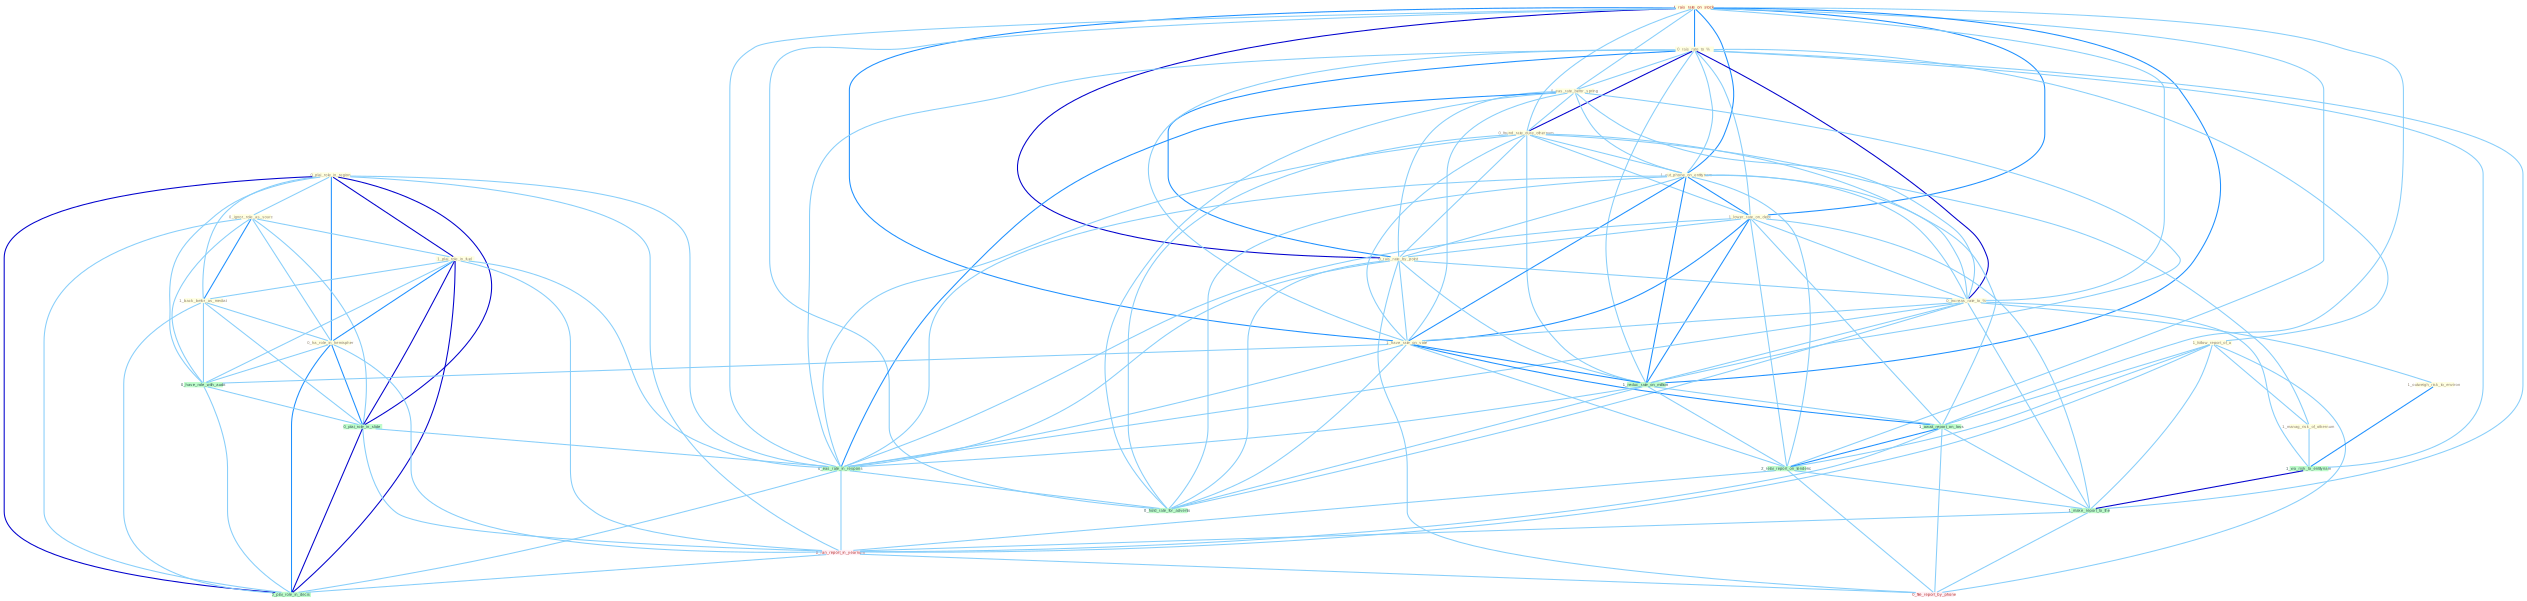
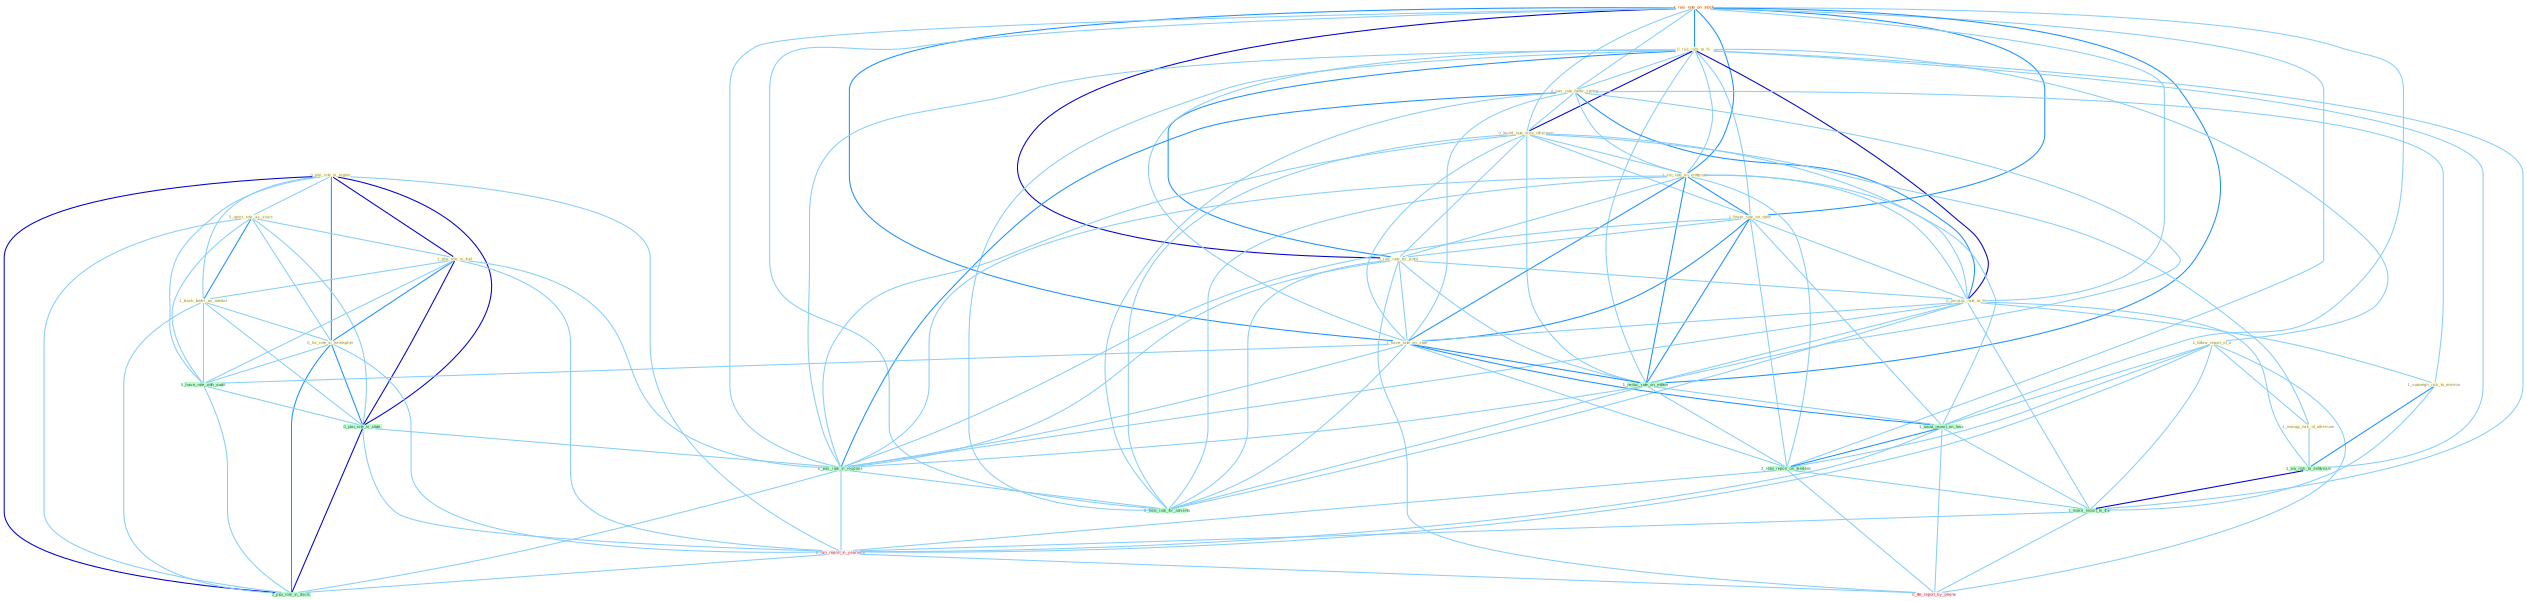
edge "0_eas_rate_befor_spring" -- "0_rais_rate_by_point": now "0_eas_rate_befor_spring" -- "1_outweigh_risk_to_environ"
edge "0_rais_rate_to_%" -- "0_hold_rate_for_advertis": added
node "1_cut_phone_on_entitynam": label "1_cut_phone_on_entitynam" -> "1_cut_rate_on_entitynam"
edge "0_eas_rate_befor_spring" -- "0_increas_rate_to_%": color #87cefa -> #1e90ff
edge "0_plai_role_in_region" -- "0_eas_rate_in_respons": removed
edge "1_lower_rate_on_debt" -- "1_make_report_to_the": now "1_outweigh_risk_to_environ" -- "1_make_report_to_the"
edge "1_plai_role_in_fuel" -- "0_plai_role_in_decis": removed
